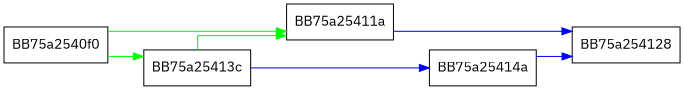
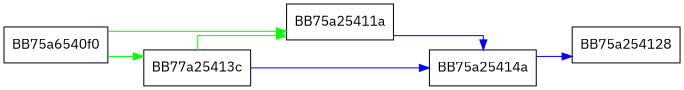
edge "BB75a25411a" -> "BB75a254128": now "BB75a25411a" -> "BB75a25414a"
node "BB75a2540f0": label "BB75a2540f0" -> "BB75a6540f0"
node "BB75a25413c": label "BB75a25413c" -> "BB77a25413c"
